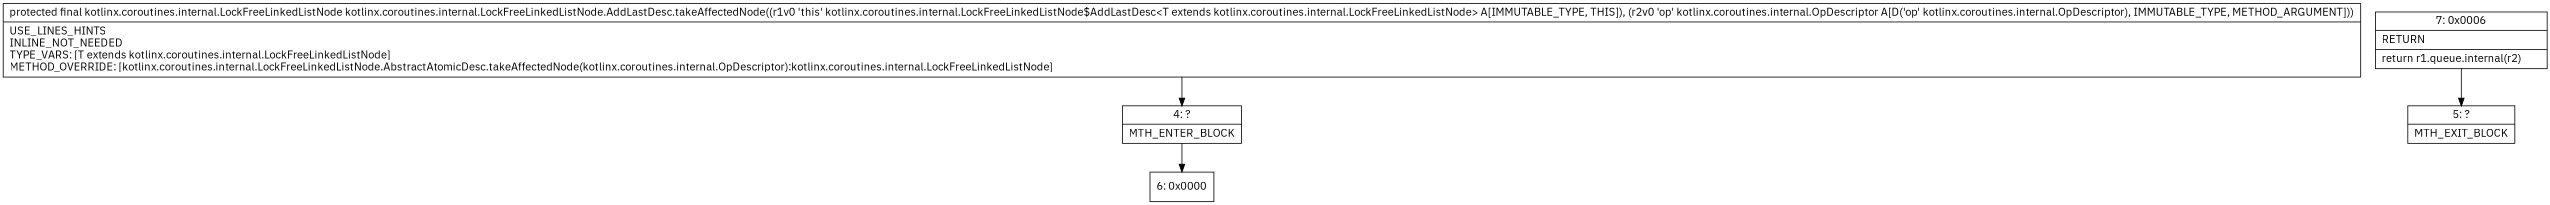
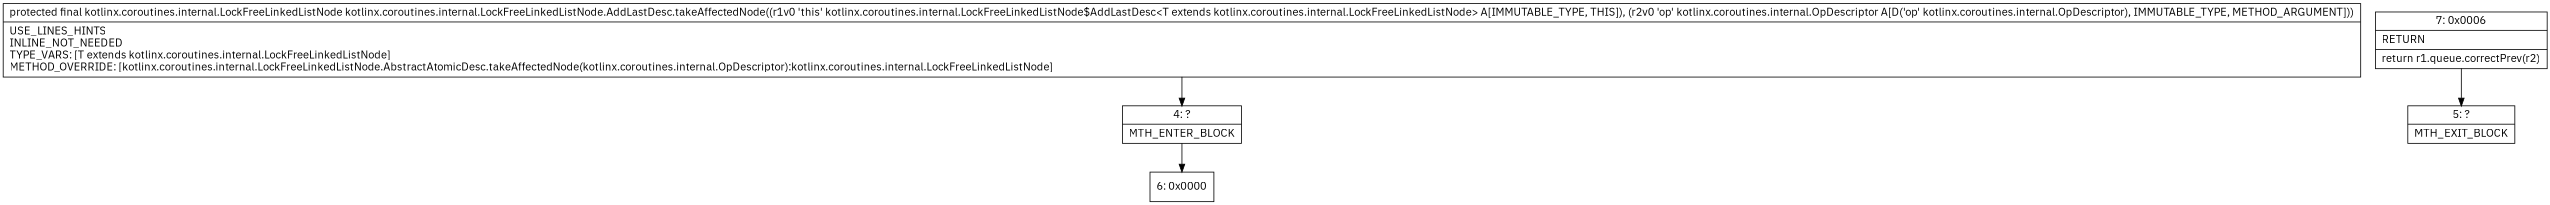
node "7: 0x0006": text "return r1.queue.internal(r2)" -> "return r1.queue.correctPrev(r2)"
